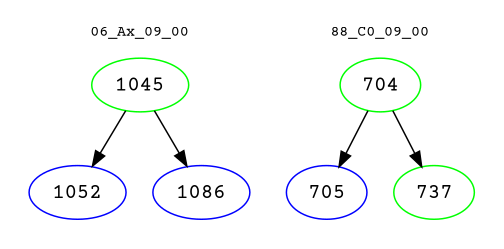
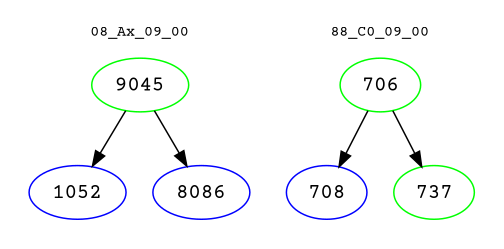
cluster "06_Ax_09_00": label "06_Ax_09_00" -> "08_Ax_09_00"
node "1045": label "1045" -> "9045"
node "704": label "704" -> "706"
node "1086": label "1086" -> "8086"
node "705": label "705" -> "708"
